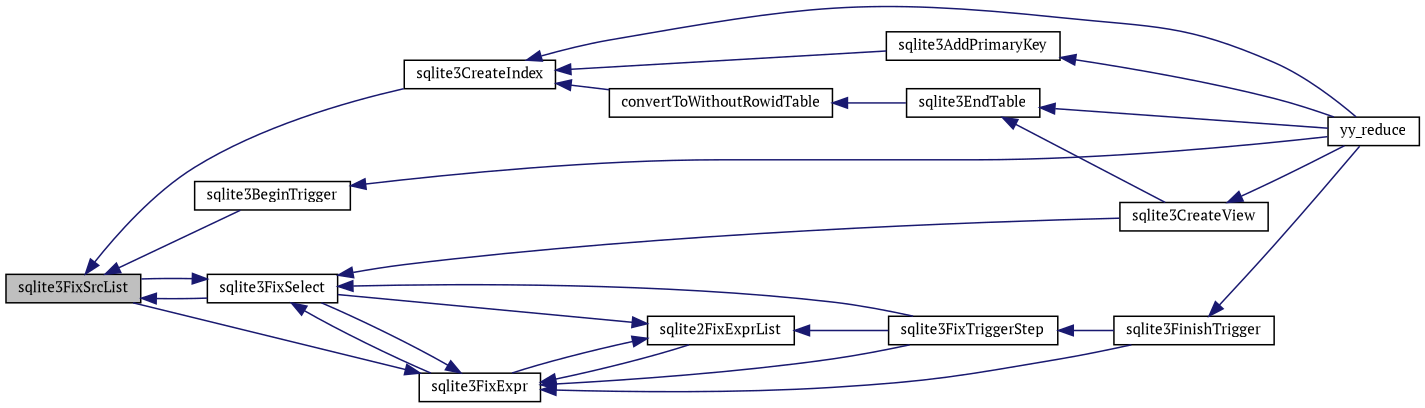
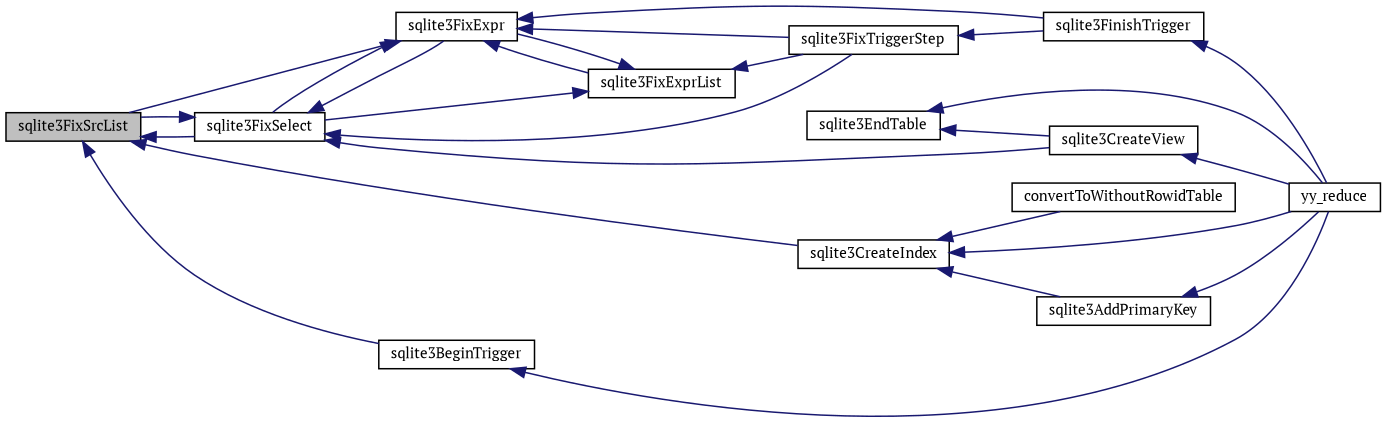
edge "sqlite3EndTable" -> "convertToWithoutRowidTable": removed
node "sqlite2FixExprList": label "sqlite2FixExprList" -> "sqlite3FixExprList"
